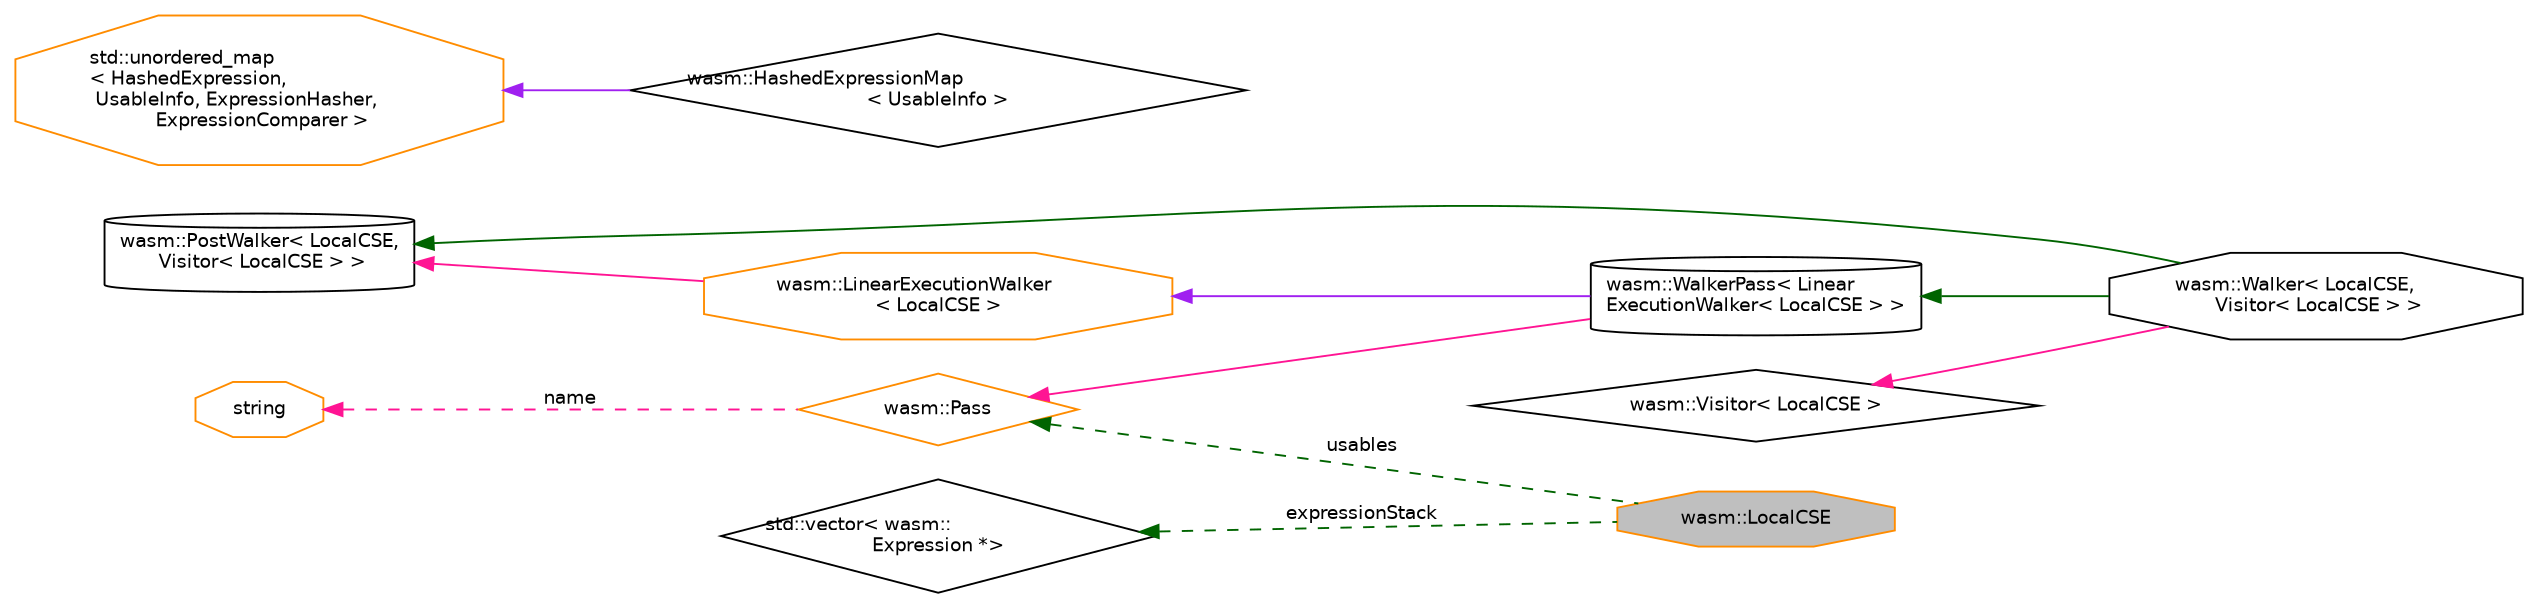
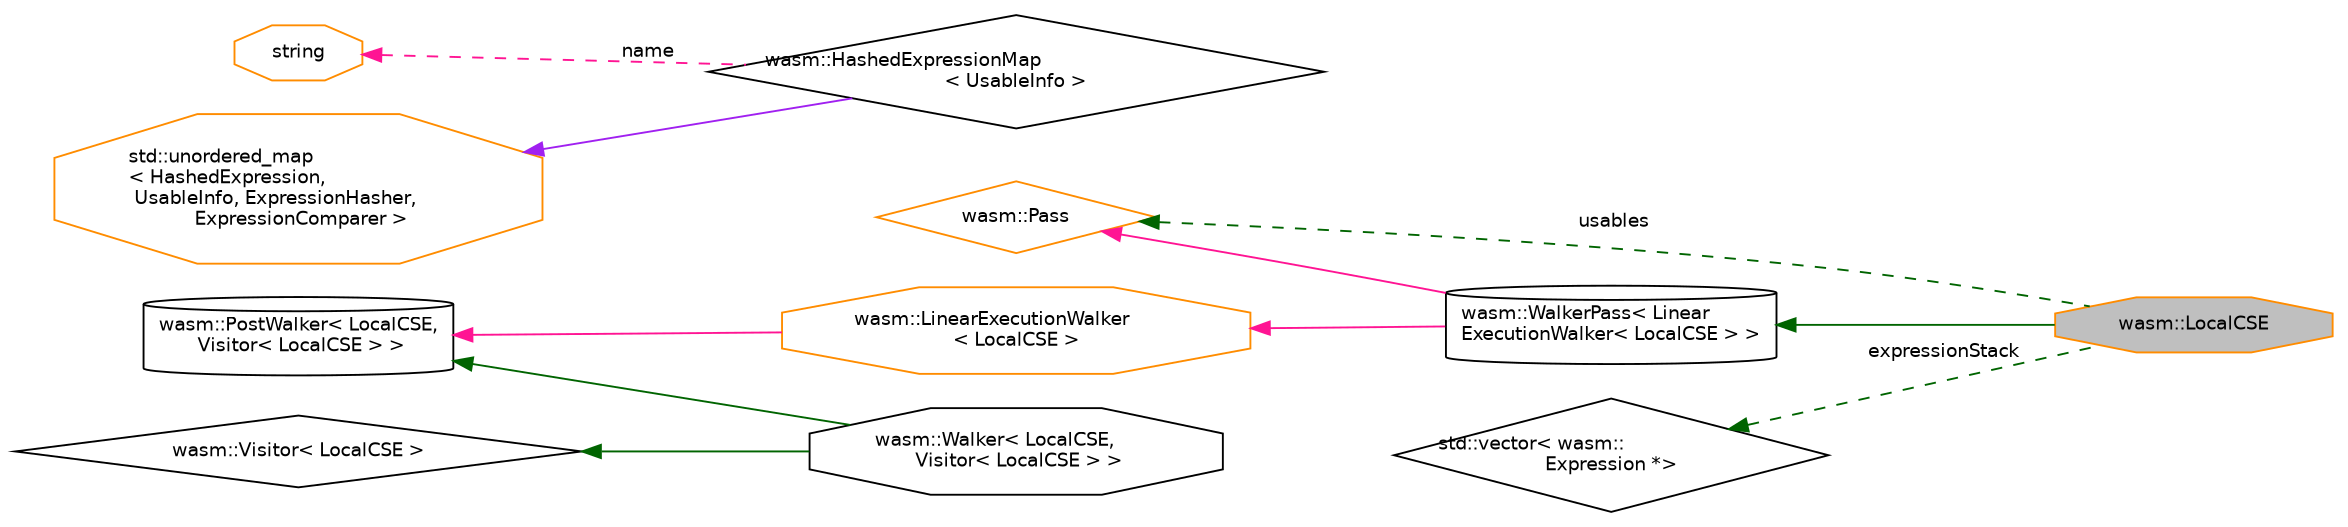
edge "wasm::WalkerPass< Linear ExecutionWalker< LocalCSE > >" -> "wasm::LinearExecutionWalker < LocalCSE >": color purple -> deeppink
edge "wasm::Walker< LocalCSE, Visitor< LocalCSE > >" -> "wasm::WalkerPass< Linear ExecutionWalker< LocalCSE > >": now "wasm::LocalCSE" -> "wasm::WalkerPass< Linear ExecutionWalker< LocalCSE > >"
edge "wasm::Walker< LocalCSE, Visitor< LocalCSE > >" -> "wasm::Visitor< LocalCSE >": color deeppink -> darkgreen
edge "wasm::Pass" -> "string": now "wasm::HashedExpressionMap < UsableInfo >" -> "string"
